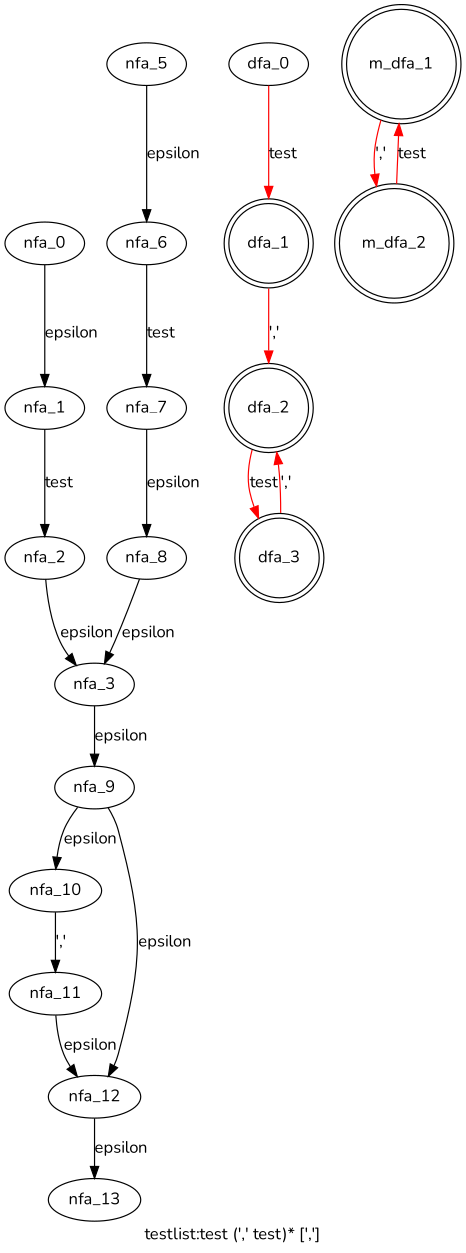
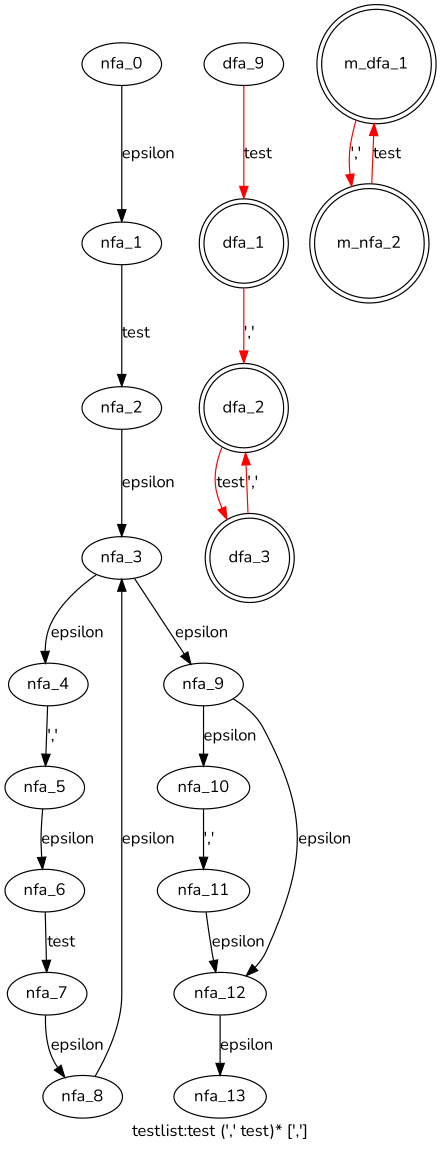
node "dfa_0": label "dfa_0" -> "dfa_9"
node "m_dfa_2": label "m_dfa_2" -> "m_nfa_2"
node "nfa_4": added
